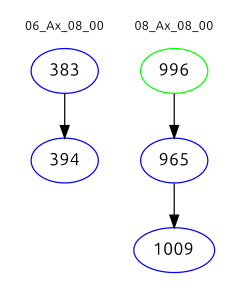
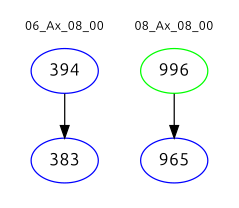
edge "383" -> "394": reversed
node "1009": removed
